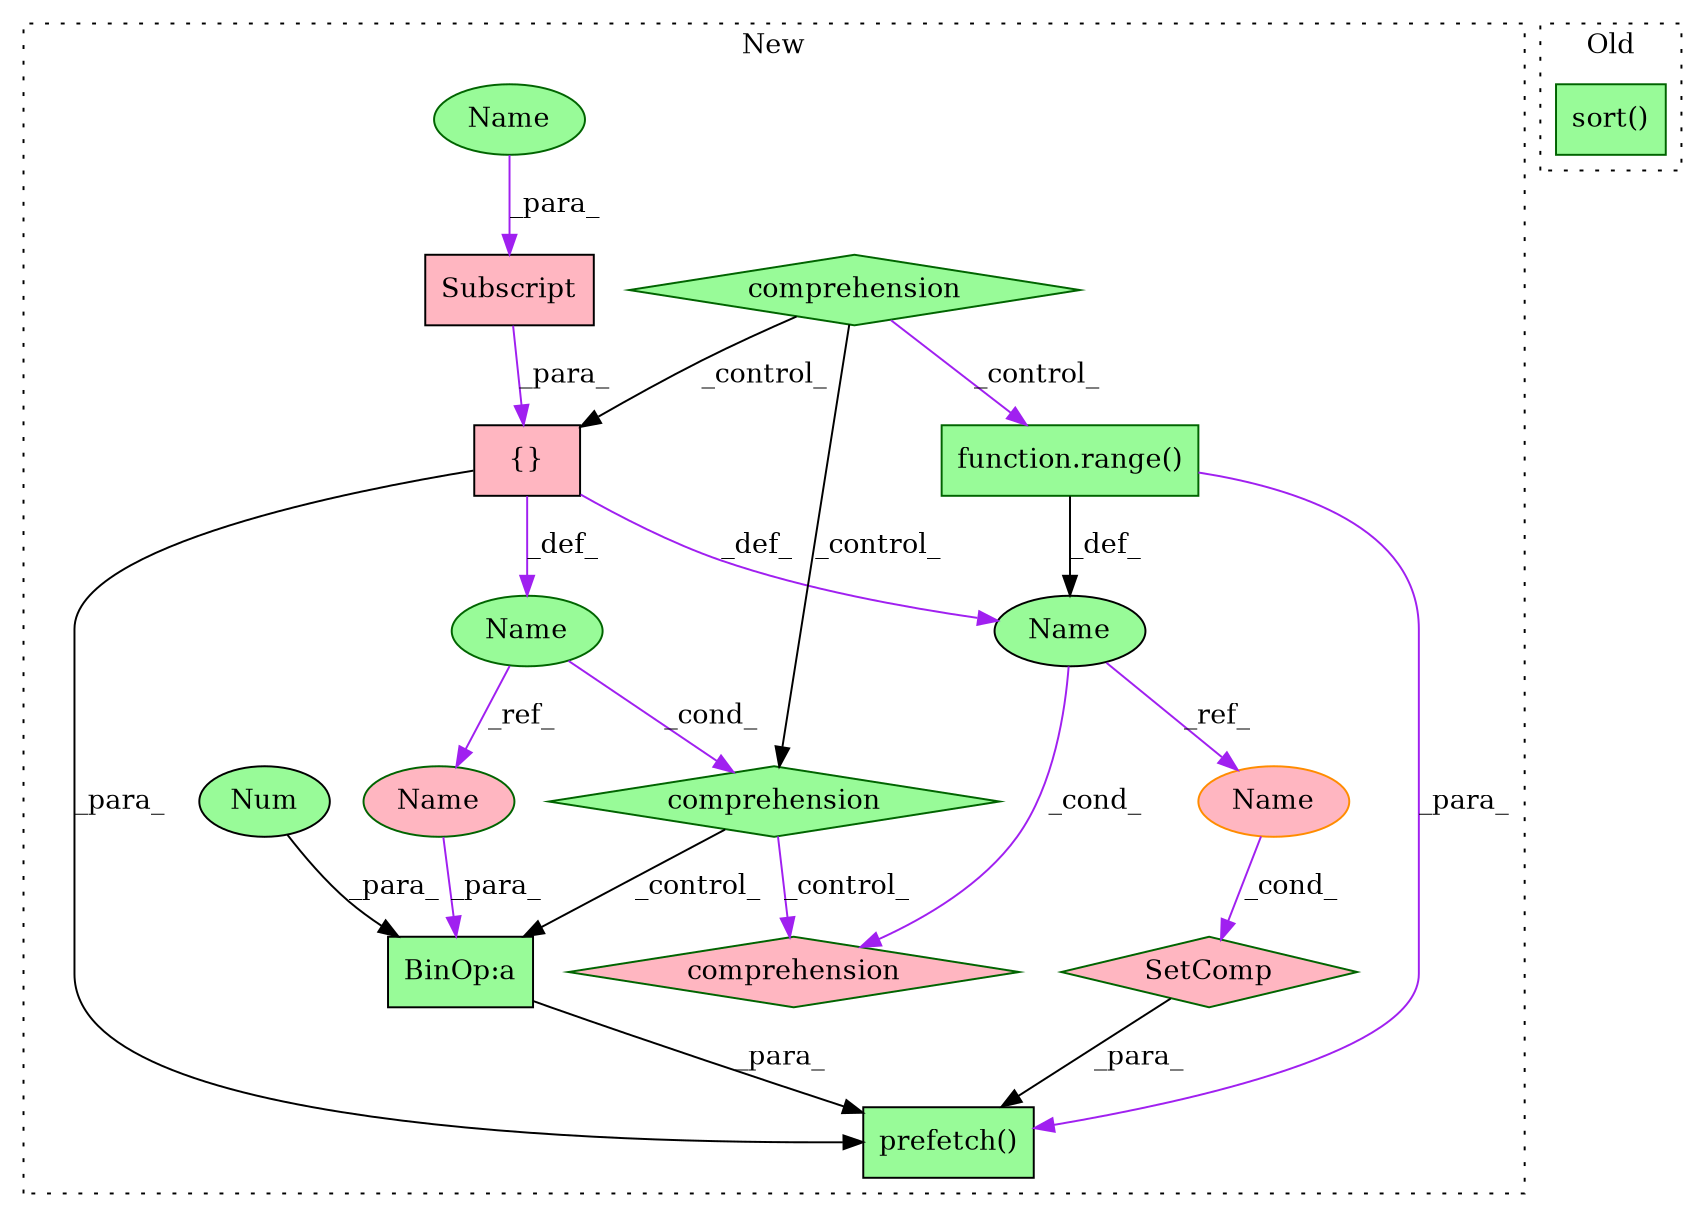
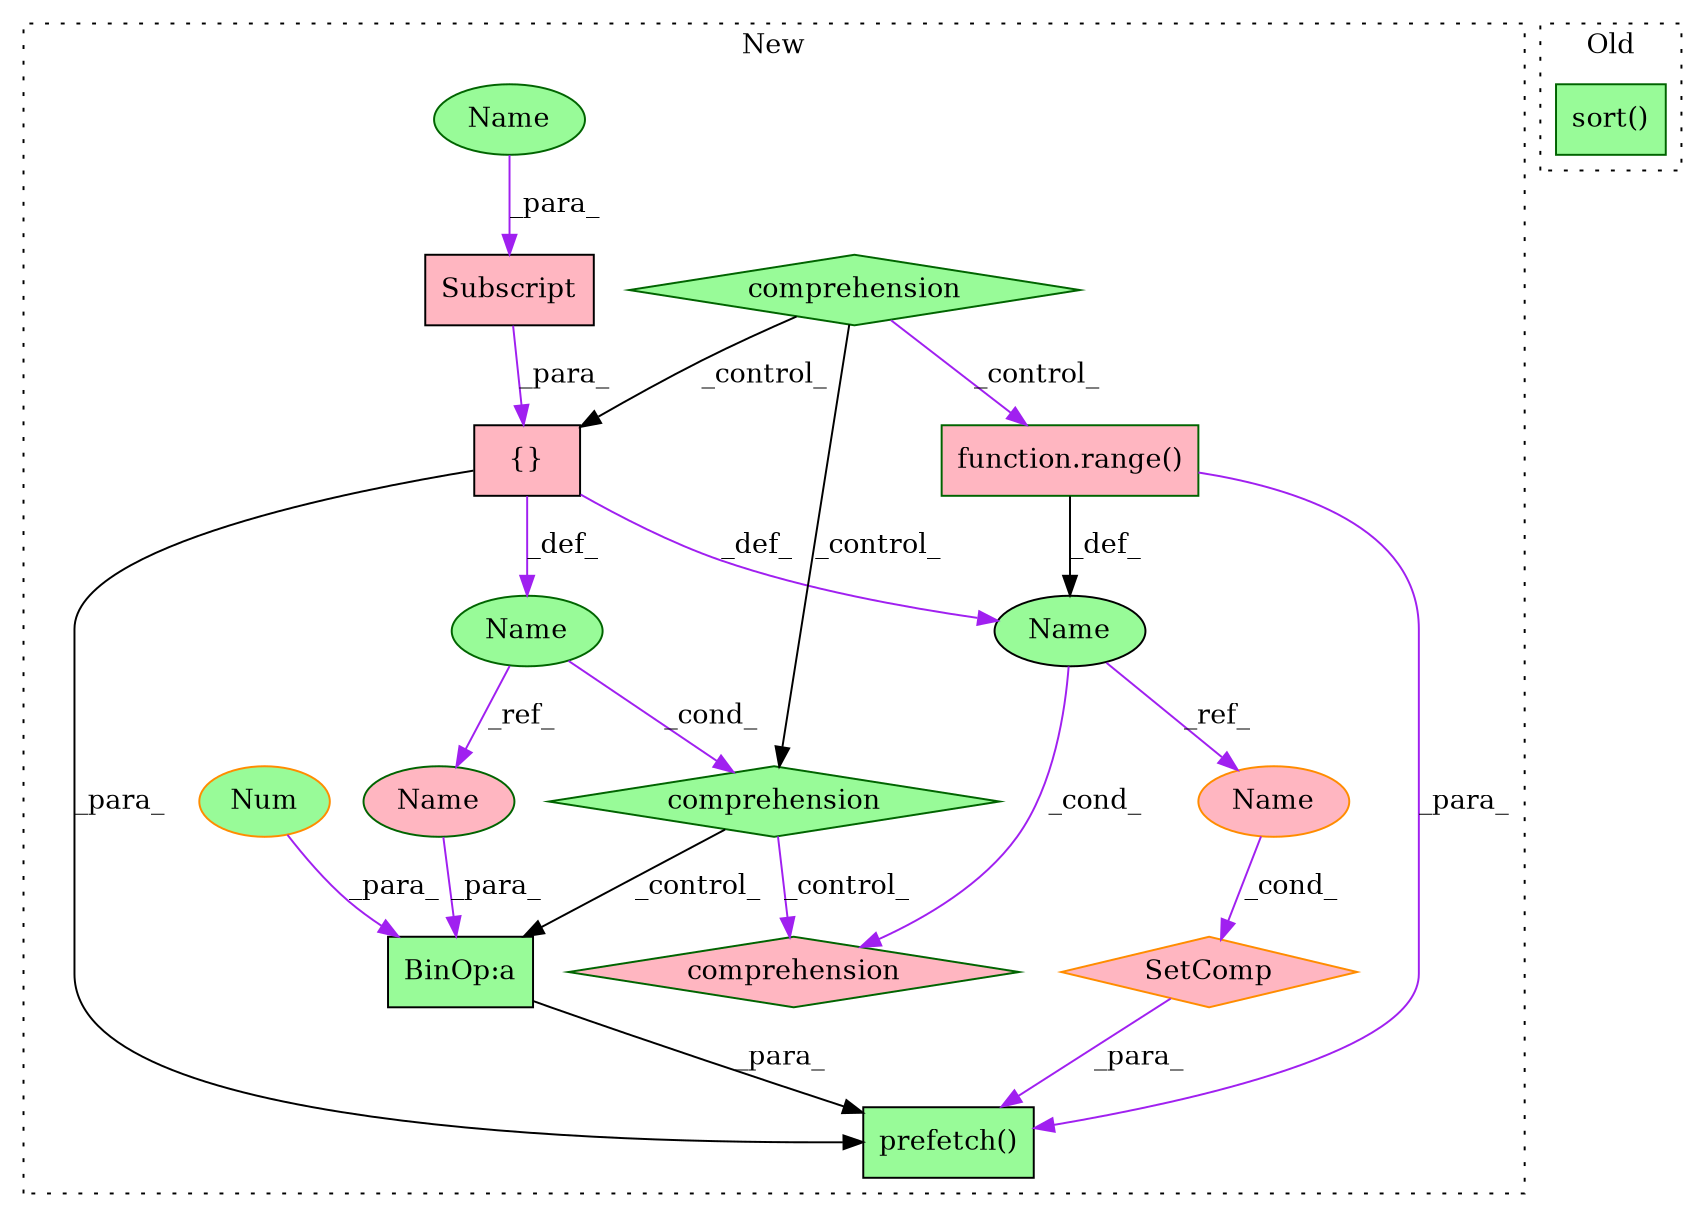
node "function.range()": fillcolor palegreen -> lightpink
node "Num": color black -> darkorange
edge "Num" -> "BinOp:a": color black -> purple
node "SetComp": color darkgreen -> darkorange
edge "SetComp" -> "prefetch()": color black -> purple
